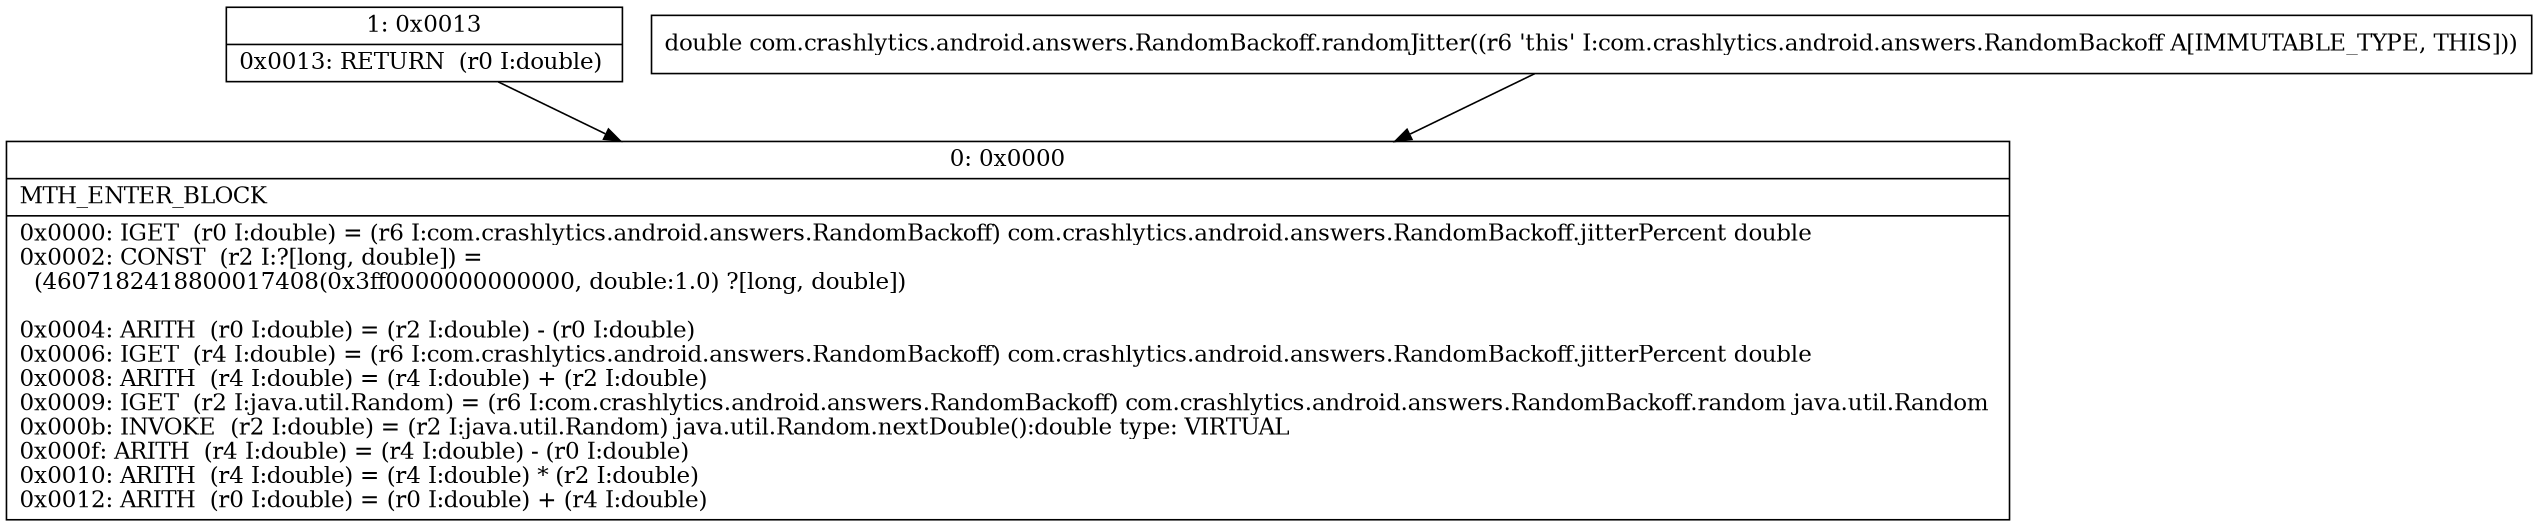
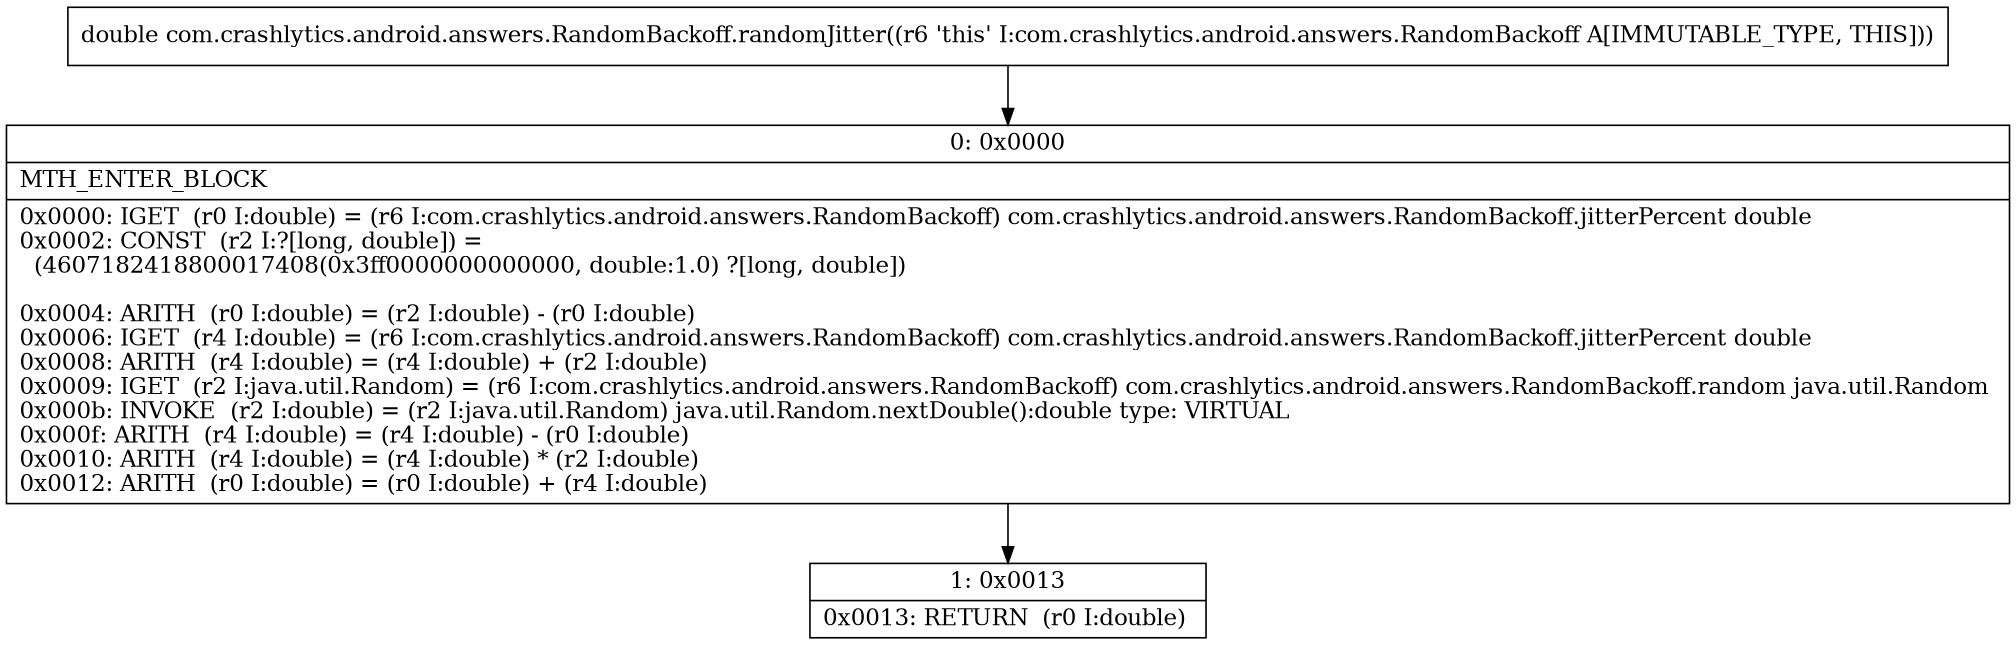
edge "1: 0x0013" -> "0: 0x0000": reversed
